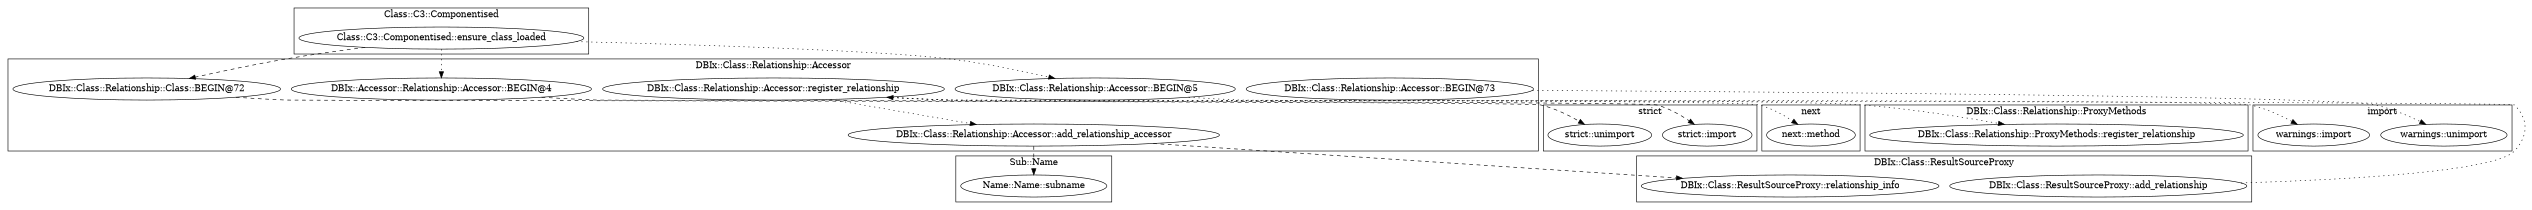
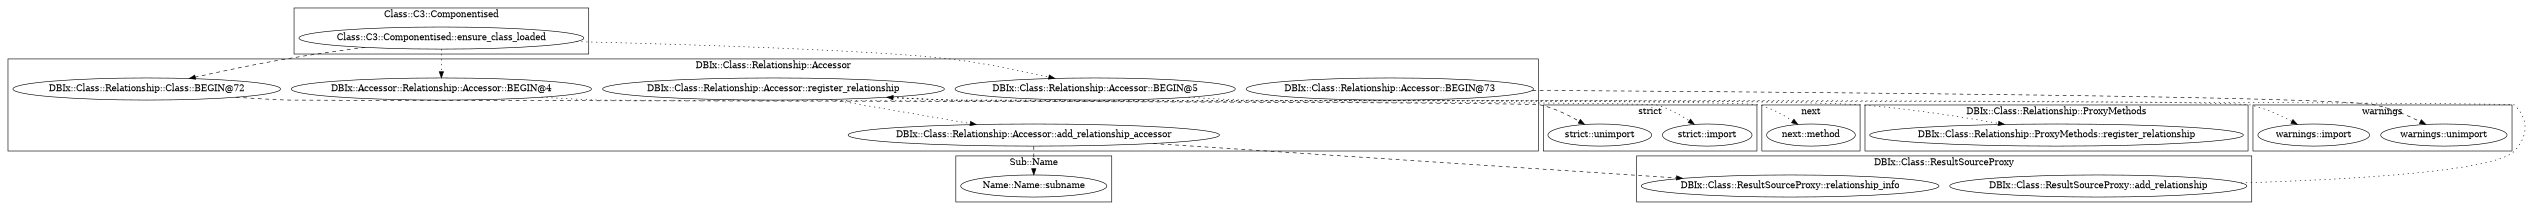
edge "DBIx::Class::Relationship::Accessor::BEGIN@73" -> "warnings::unimport": style dotted -> dashed
edge "DBIx::Accessor::Relationship::Accessor::BEGIN@4" -> "strict::import": style dashed -> dotted
cluster "import": label "import" -> "warnings"
